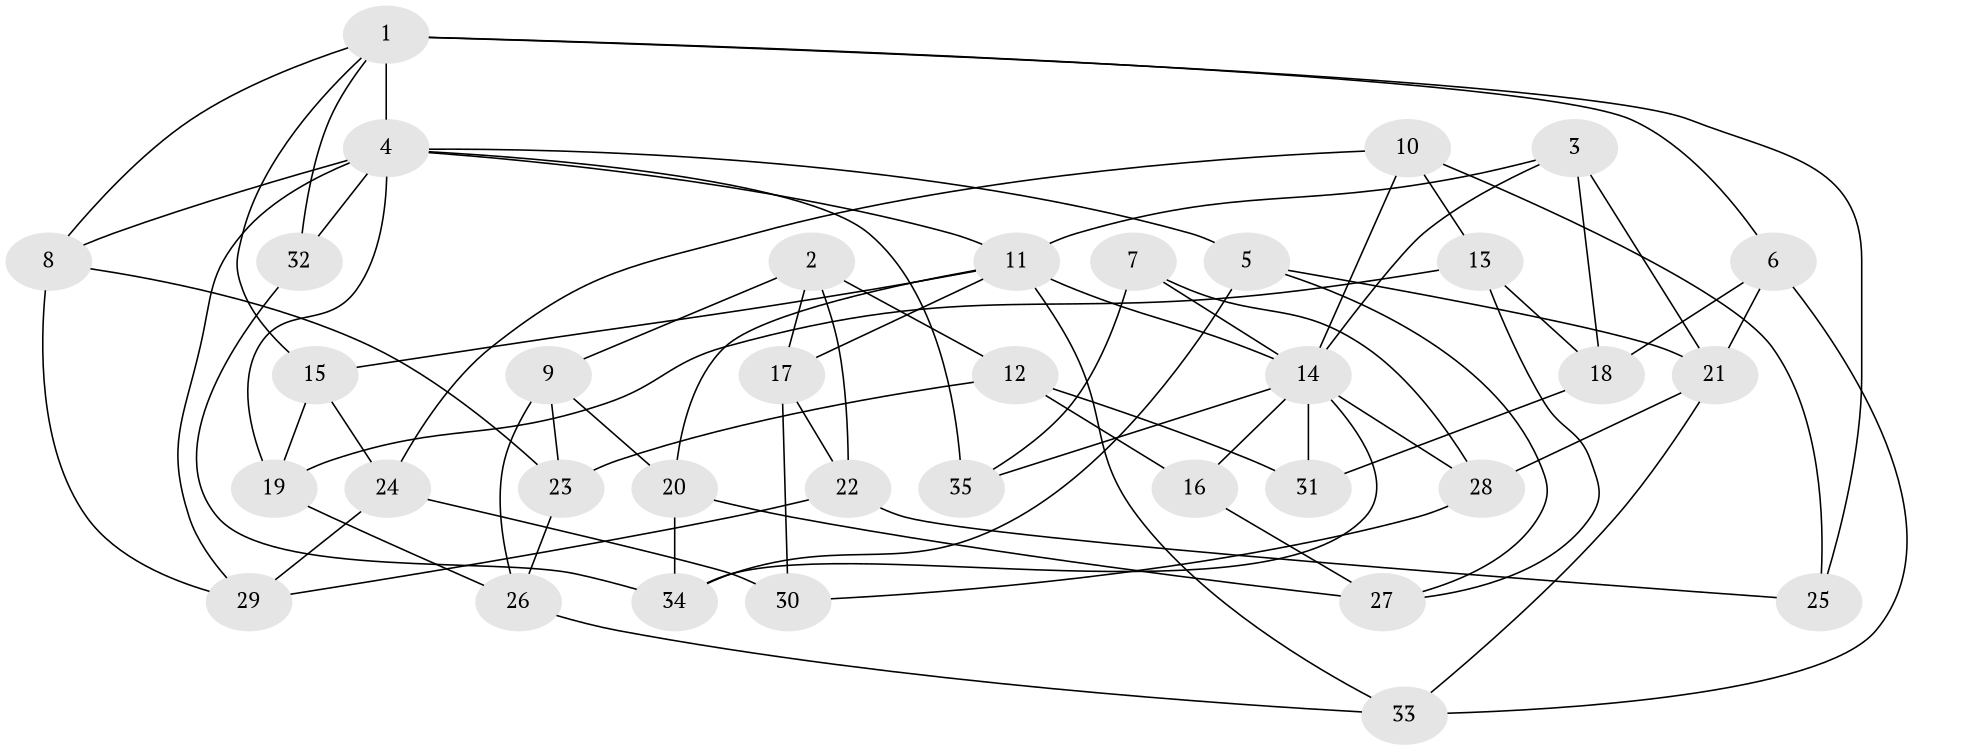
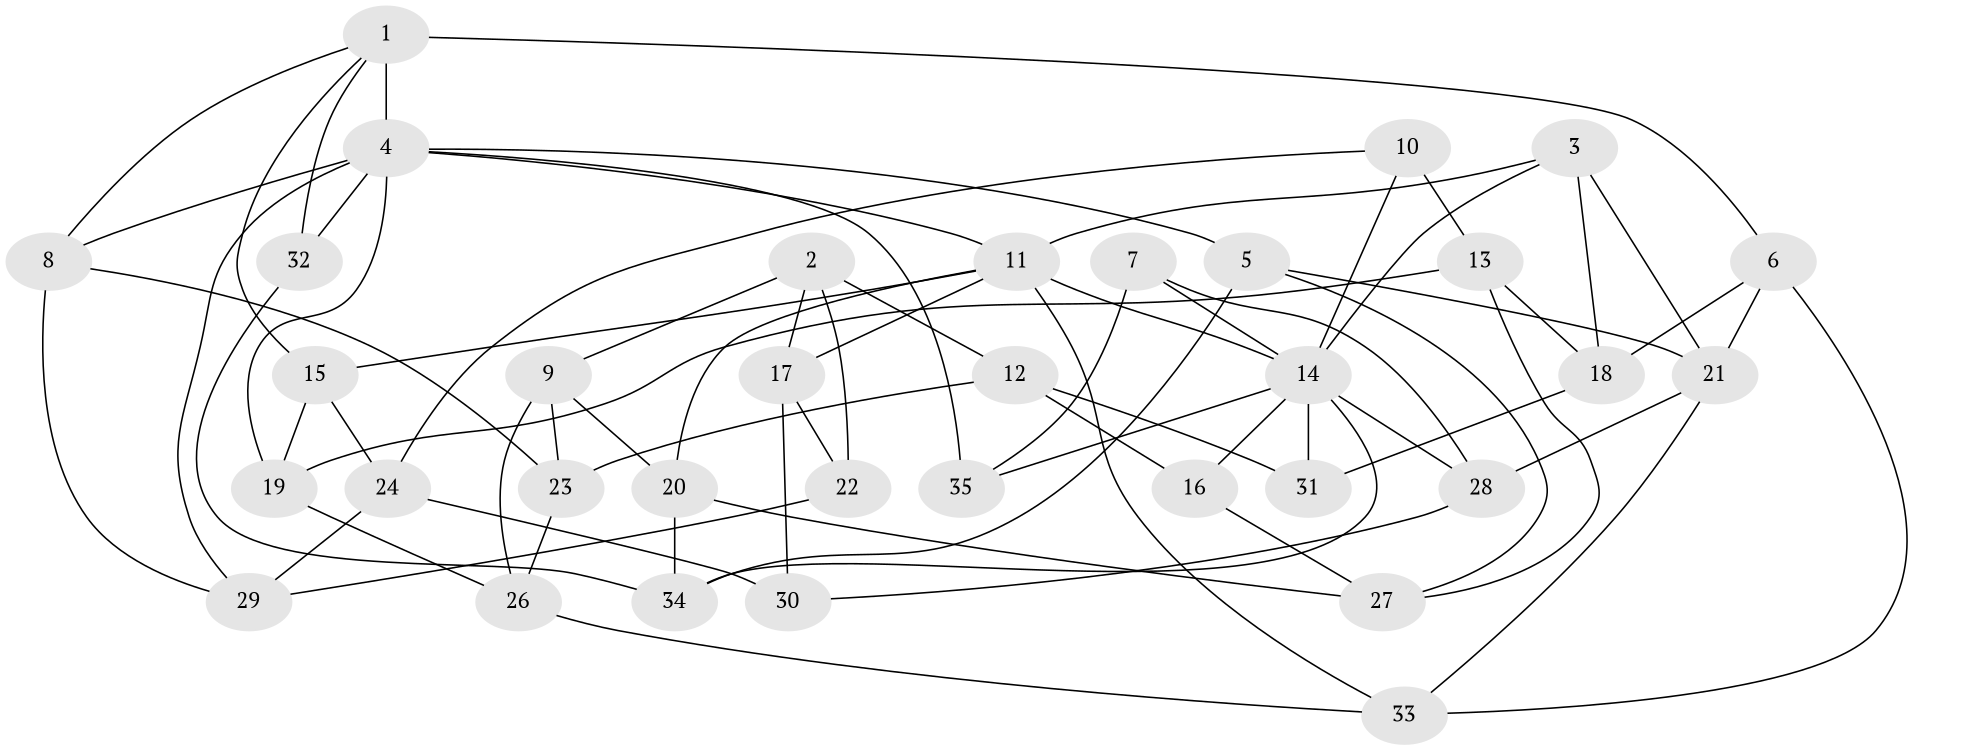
node "25": removed
